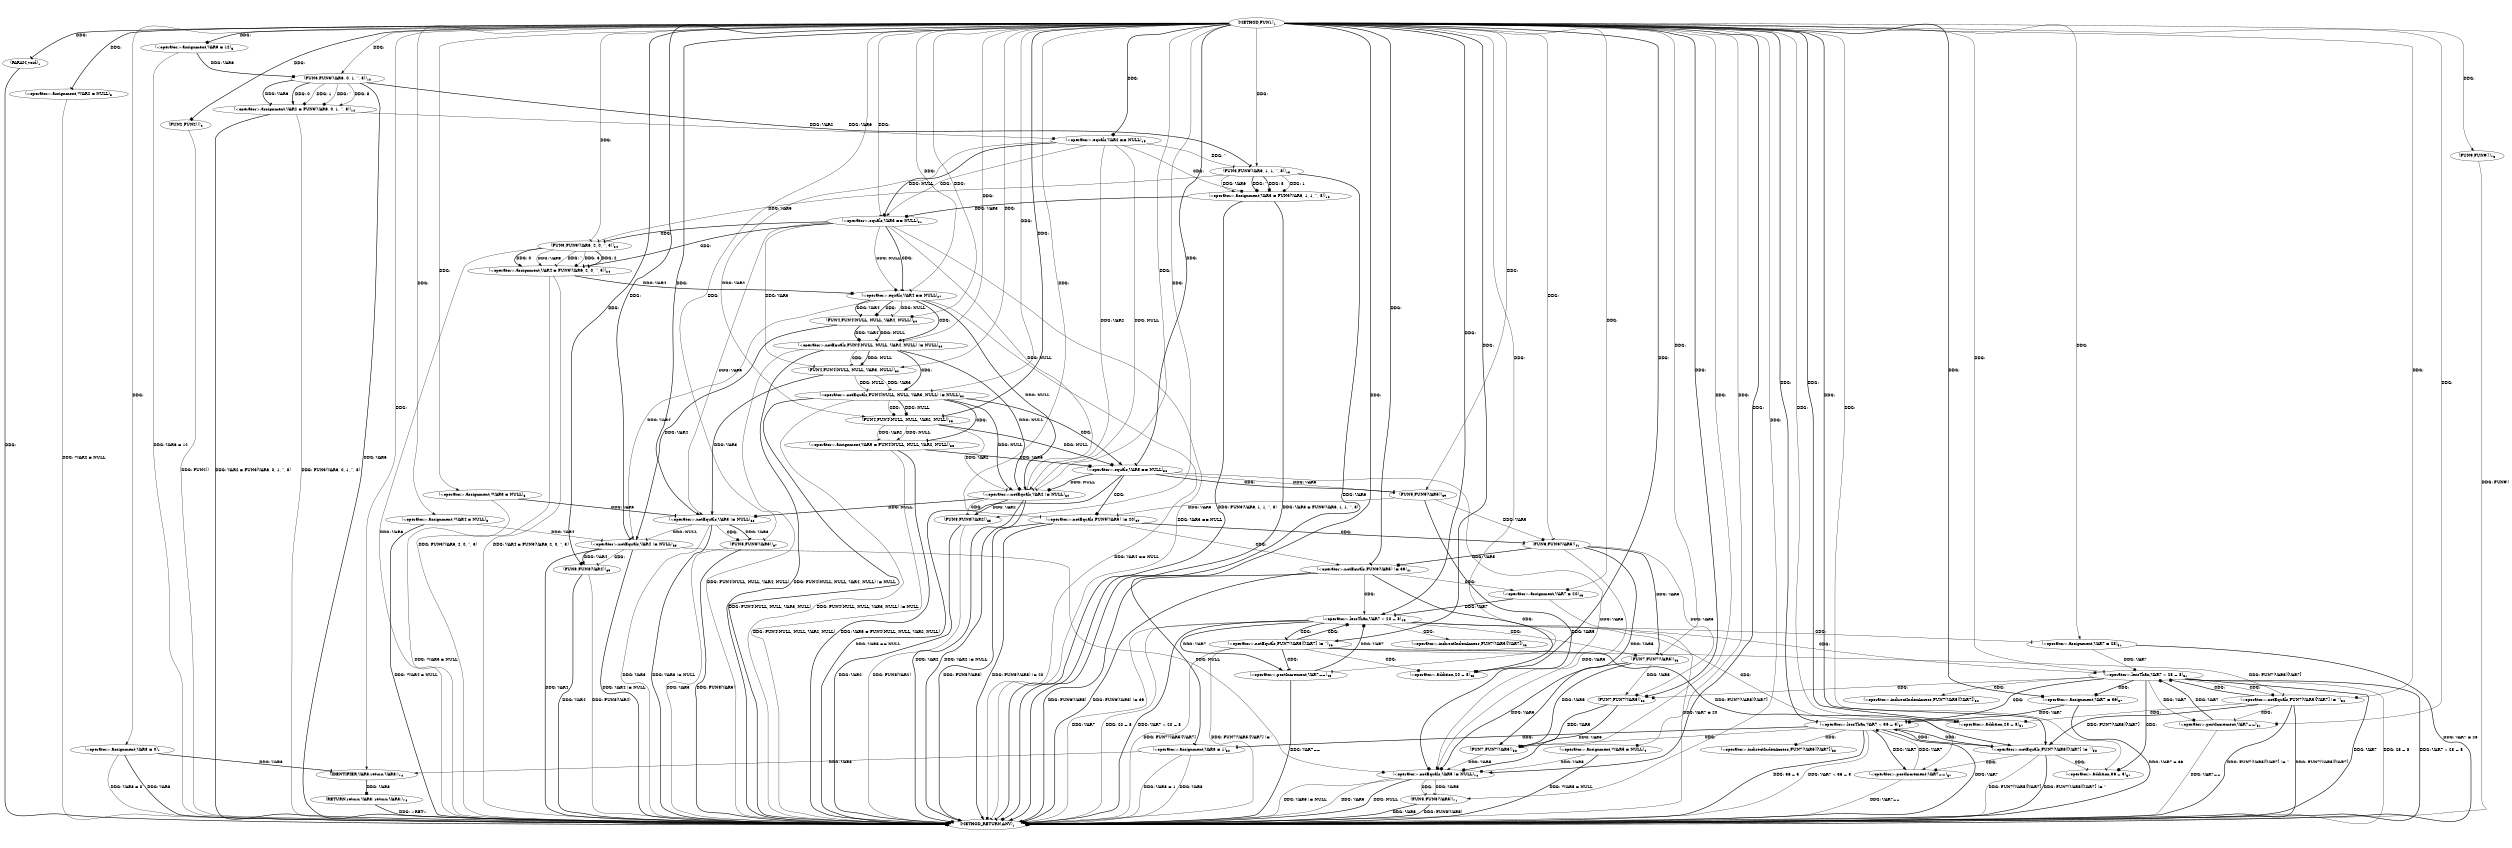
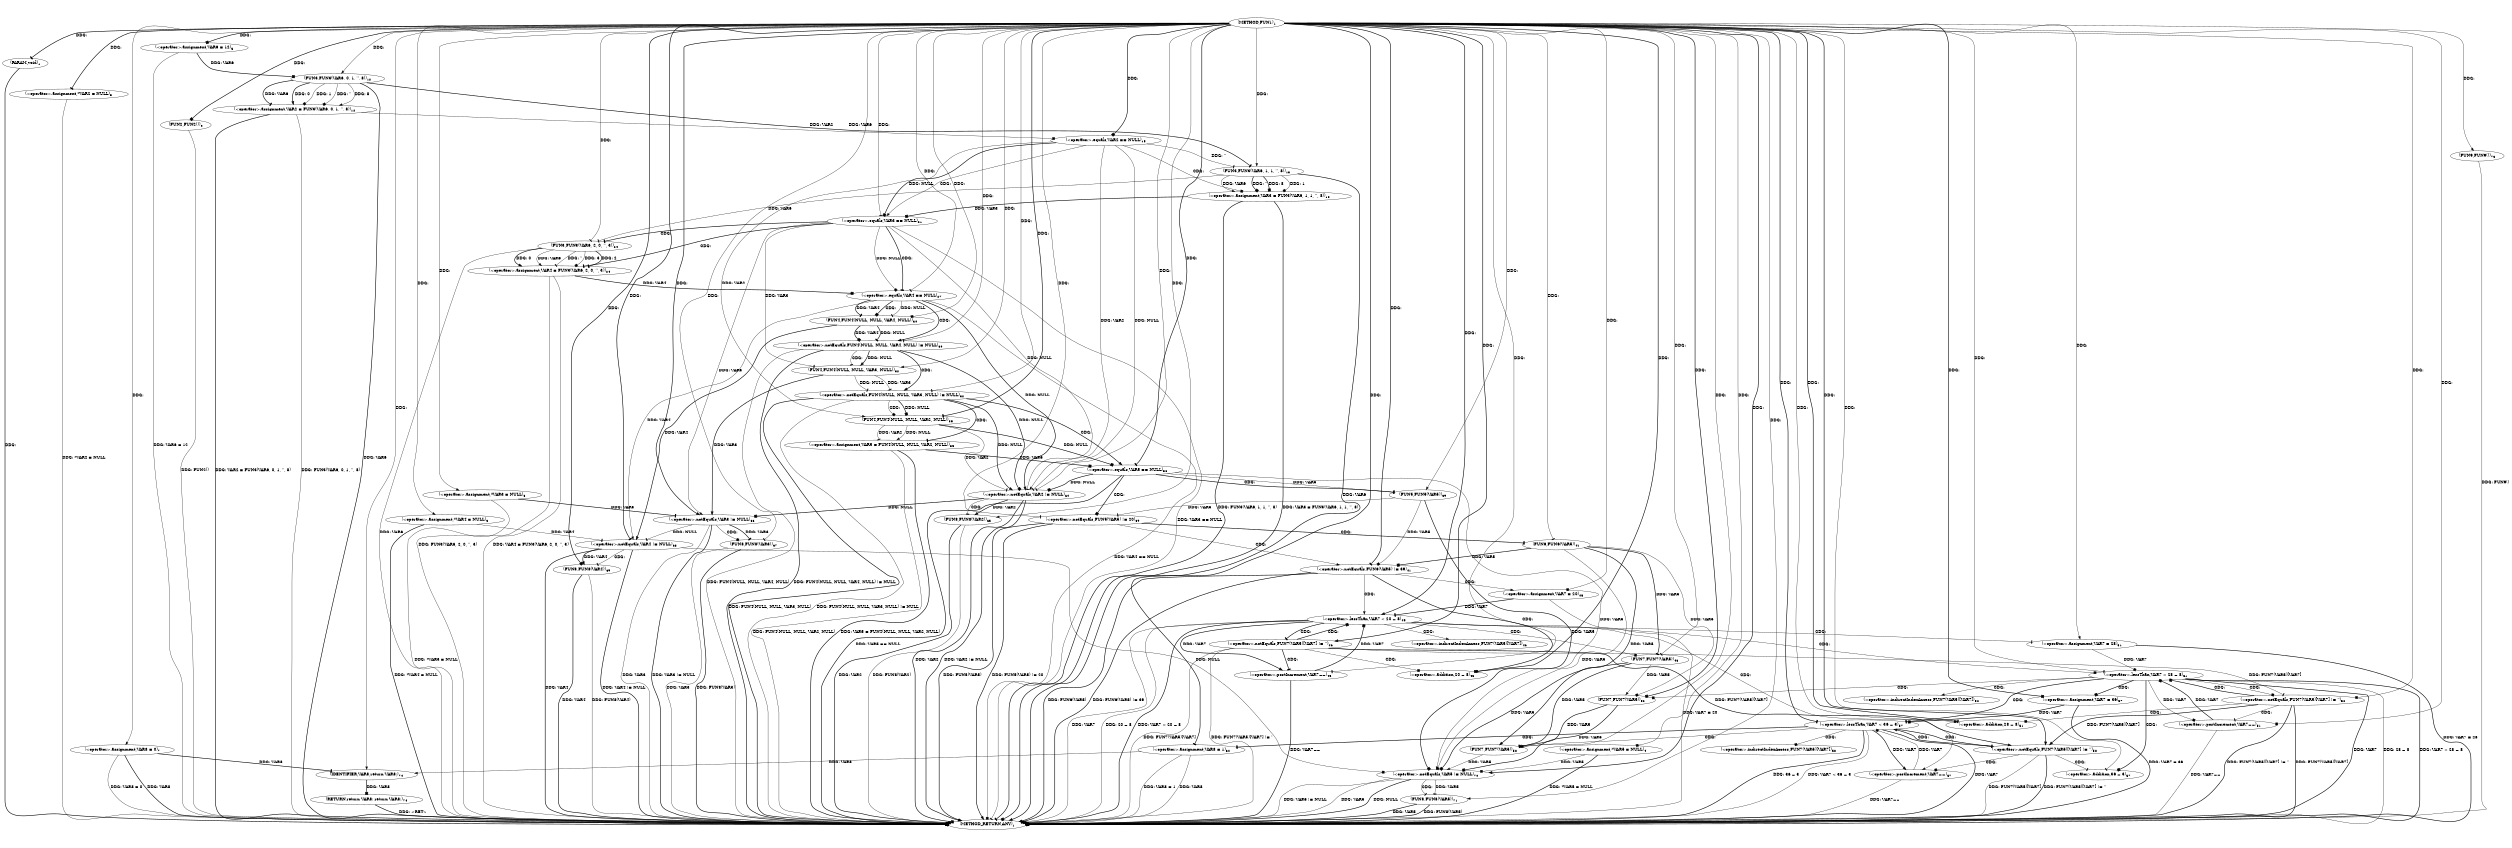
edge "(FUN5,FUN5(VAR5))" -> "(FUN6,FUN6(VAR5))": now "(FUN5,FUN5(VAR5))" -> "(<operator>.notEquals,FUN6(VAR5) != 39)"
